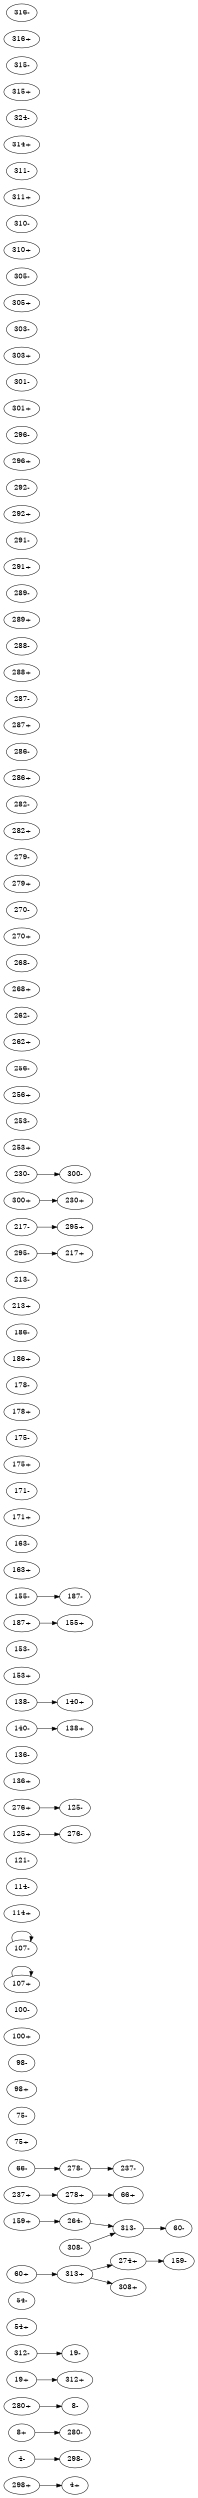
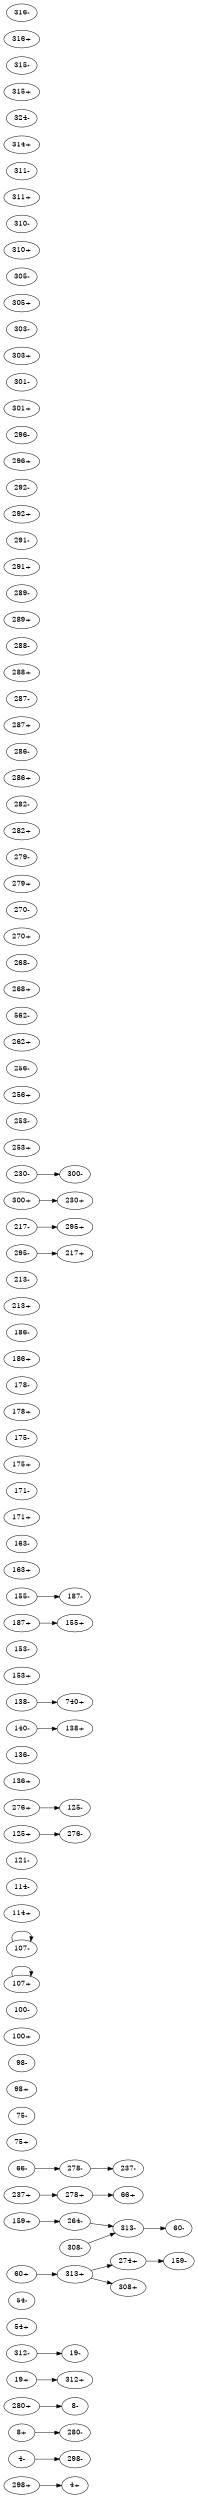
node "262-": label "262-" -> "562-"
node "140+": label "140+" -> "740+"
